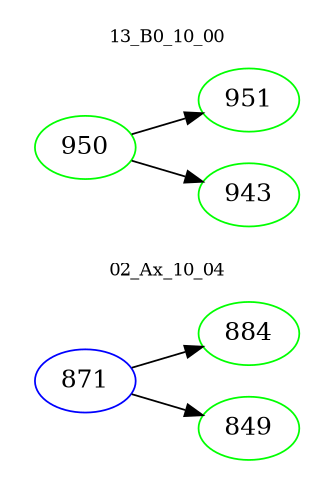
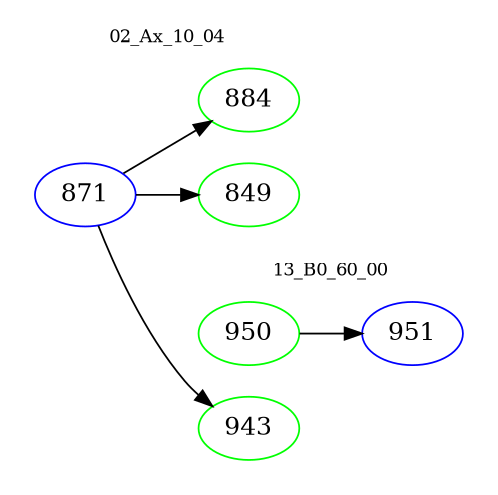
cluster "13_B0_10_00": label "13_B0_10_00" -> "13_B0_60_00"
node "951": color green -> blue
edge "950" -> "943": now "871" -> "943"
